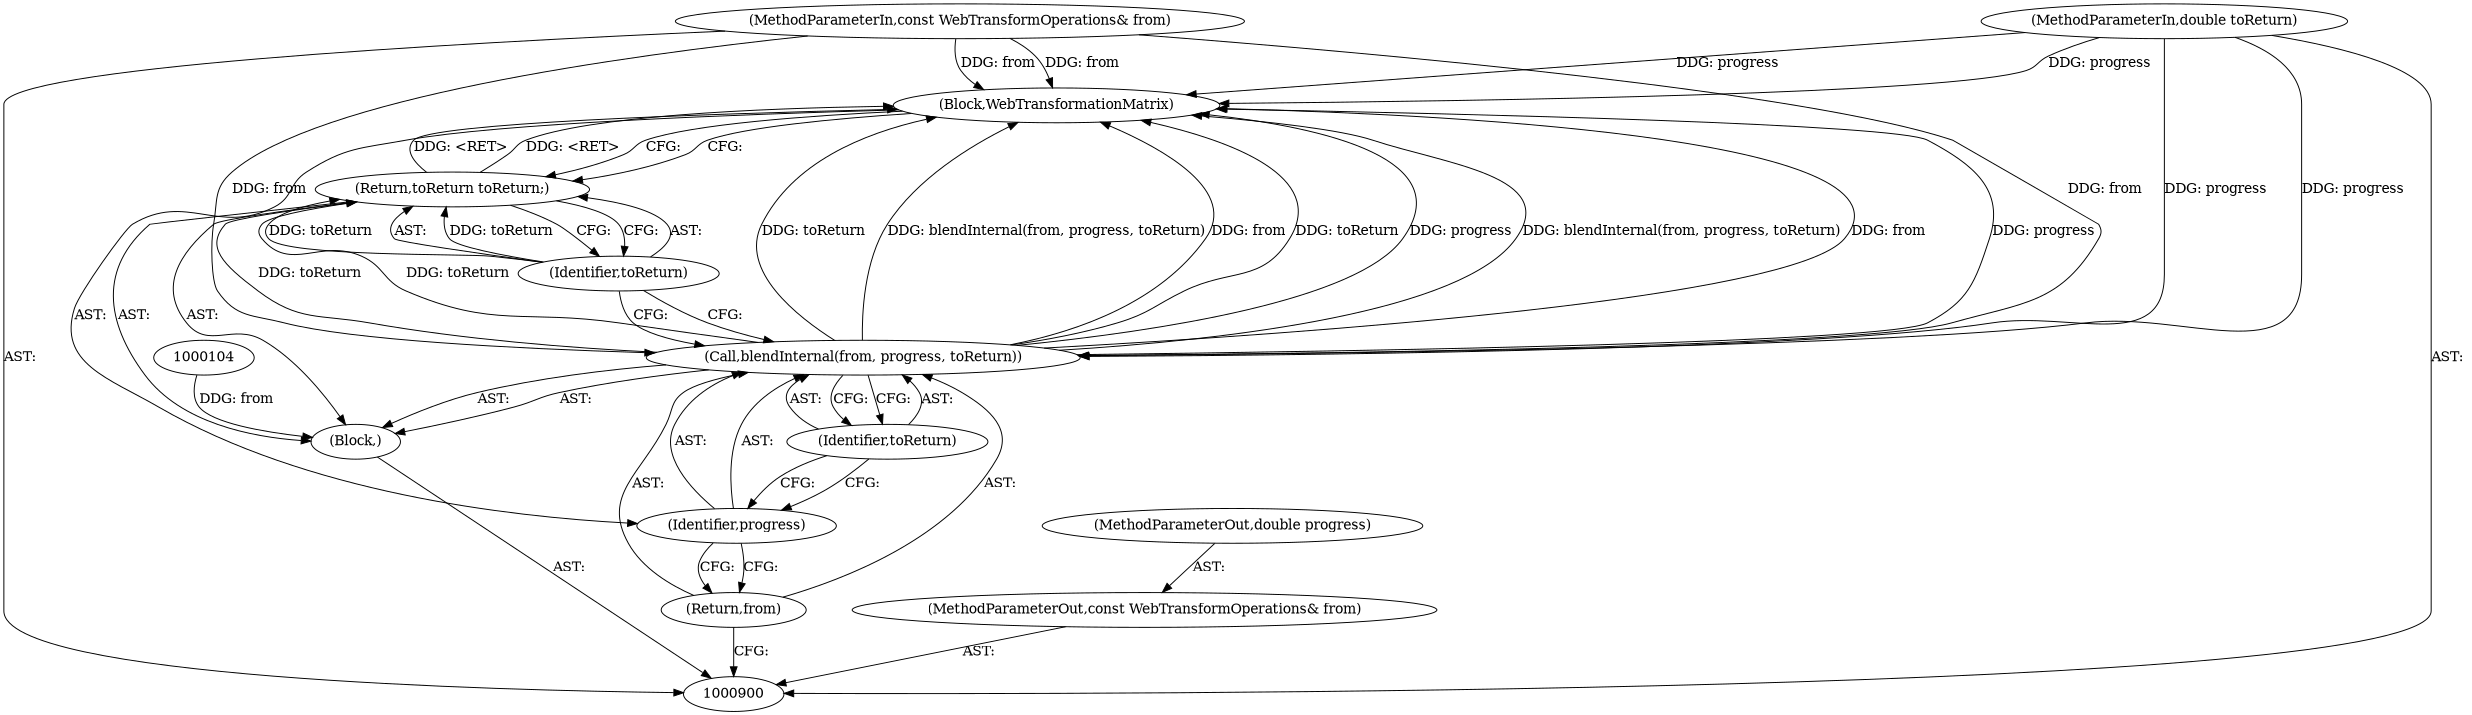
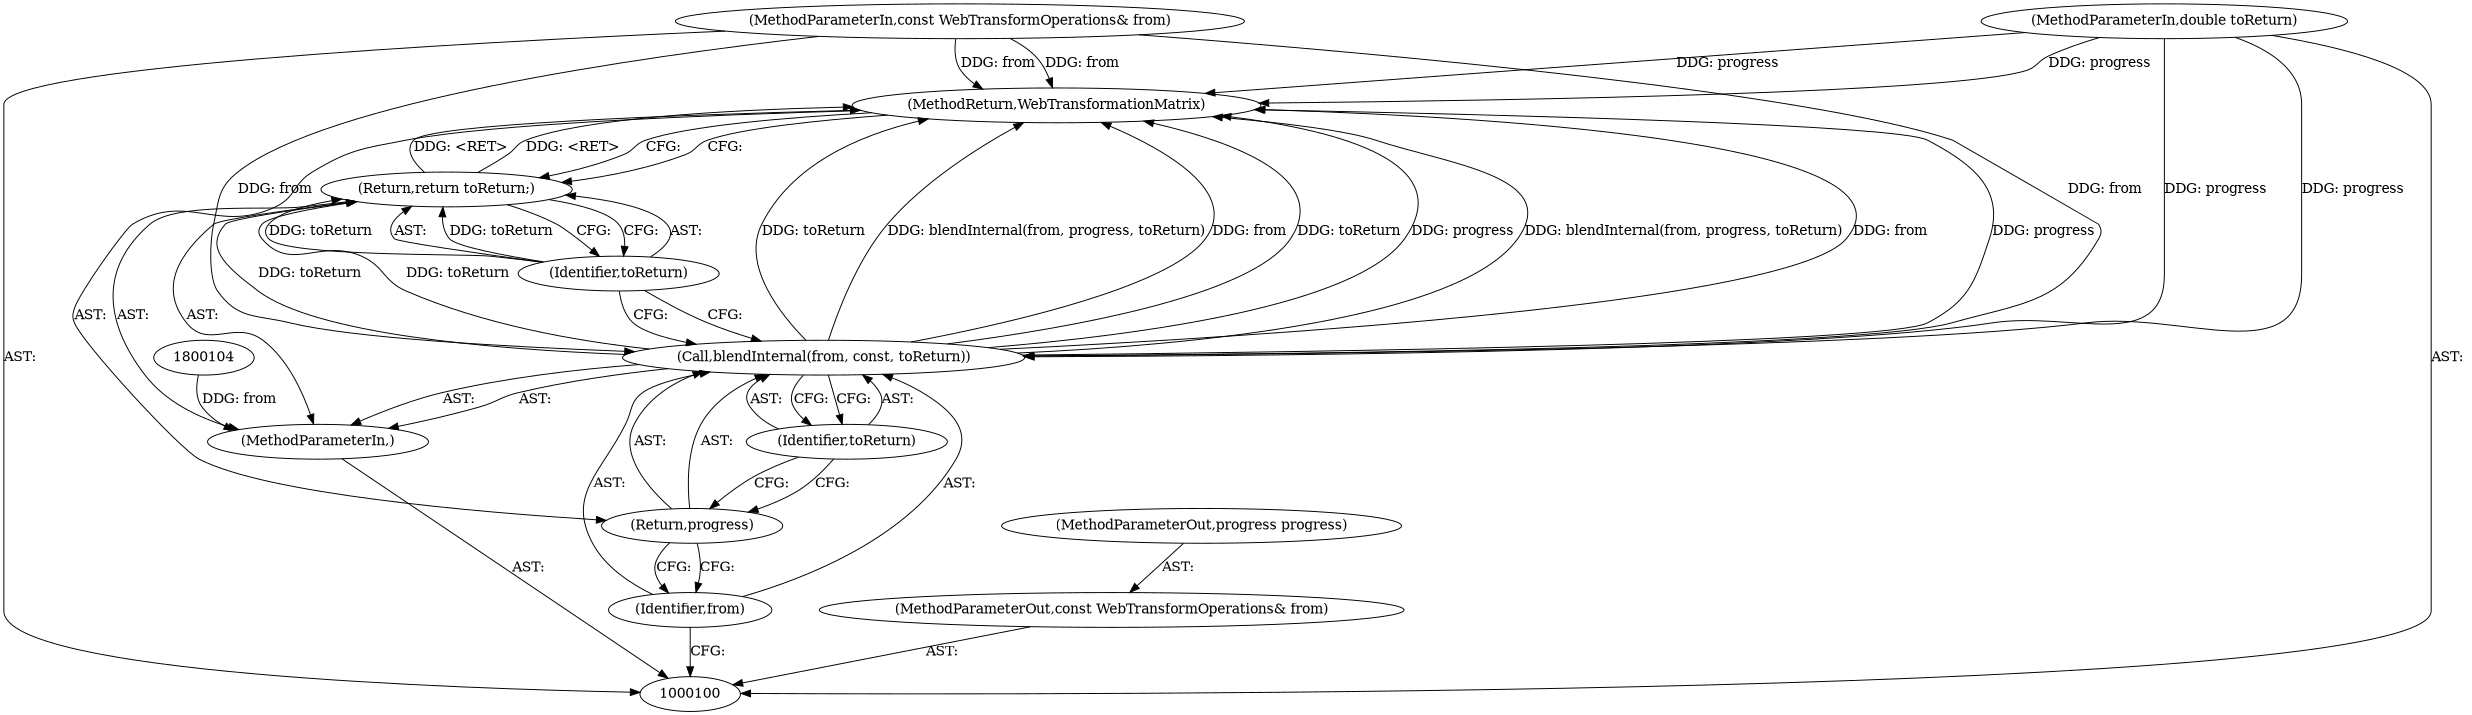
node "(Block,WebTransformationMatrix)": label "(Block,WebTransformationMatrix)" -> "(MethodReturn,WebTransformationMatrix)"
node "(Return,toReturn toReturn;)": label "(Return,toReturn toReturn;)" -> "(Return,return toReturn;)"
node "1000104": label "1000104" -> "1800104"
node "(Call,blendInternal(from, progress, toReturn))": label "(Call,blendInternal(from, progress, toReturn))" -> "(Call,blendInternal(from, const, toReturn))"
node "(Block,)": label "(Block,)" -> "(MethodParameterIn,)"
node "(Identifier,progress)": label "(Identifier,progress)" -> "(Return,progress)"
node "(MethodParameterOut,double progress)": label "(MethodParameterOut,double progress)" -> "(MethodParameterOut,progress progress)"
node "(Return,from)": label "(Return,from)" -> "(Identifier,from)"
node "1000900": label "1000900" -> "1000100"
